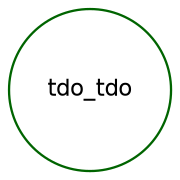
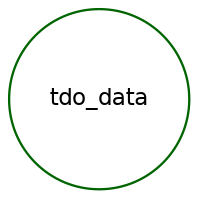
node "tdo_tdo": label "tdo_tdo" -> "tdo_data"
